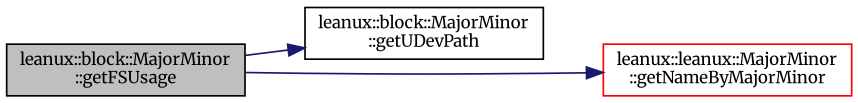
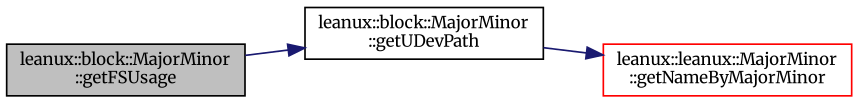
edge "leanux::block::MajorMinor ::getFSUsage" -> "leanux::leanux::MajorMinor ::getNameByMajorMinor": now "leanux::block::MajorMinor ::getUDevPath" -> "leanux::leanux::MajorMinor ::getNameByMajorMinor"
